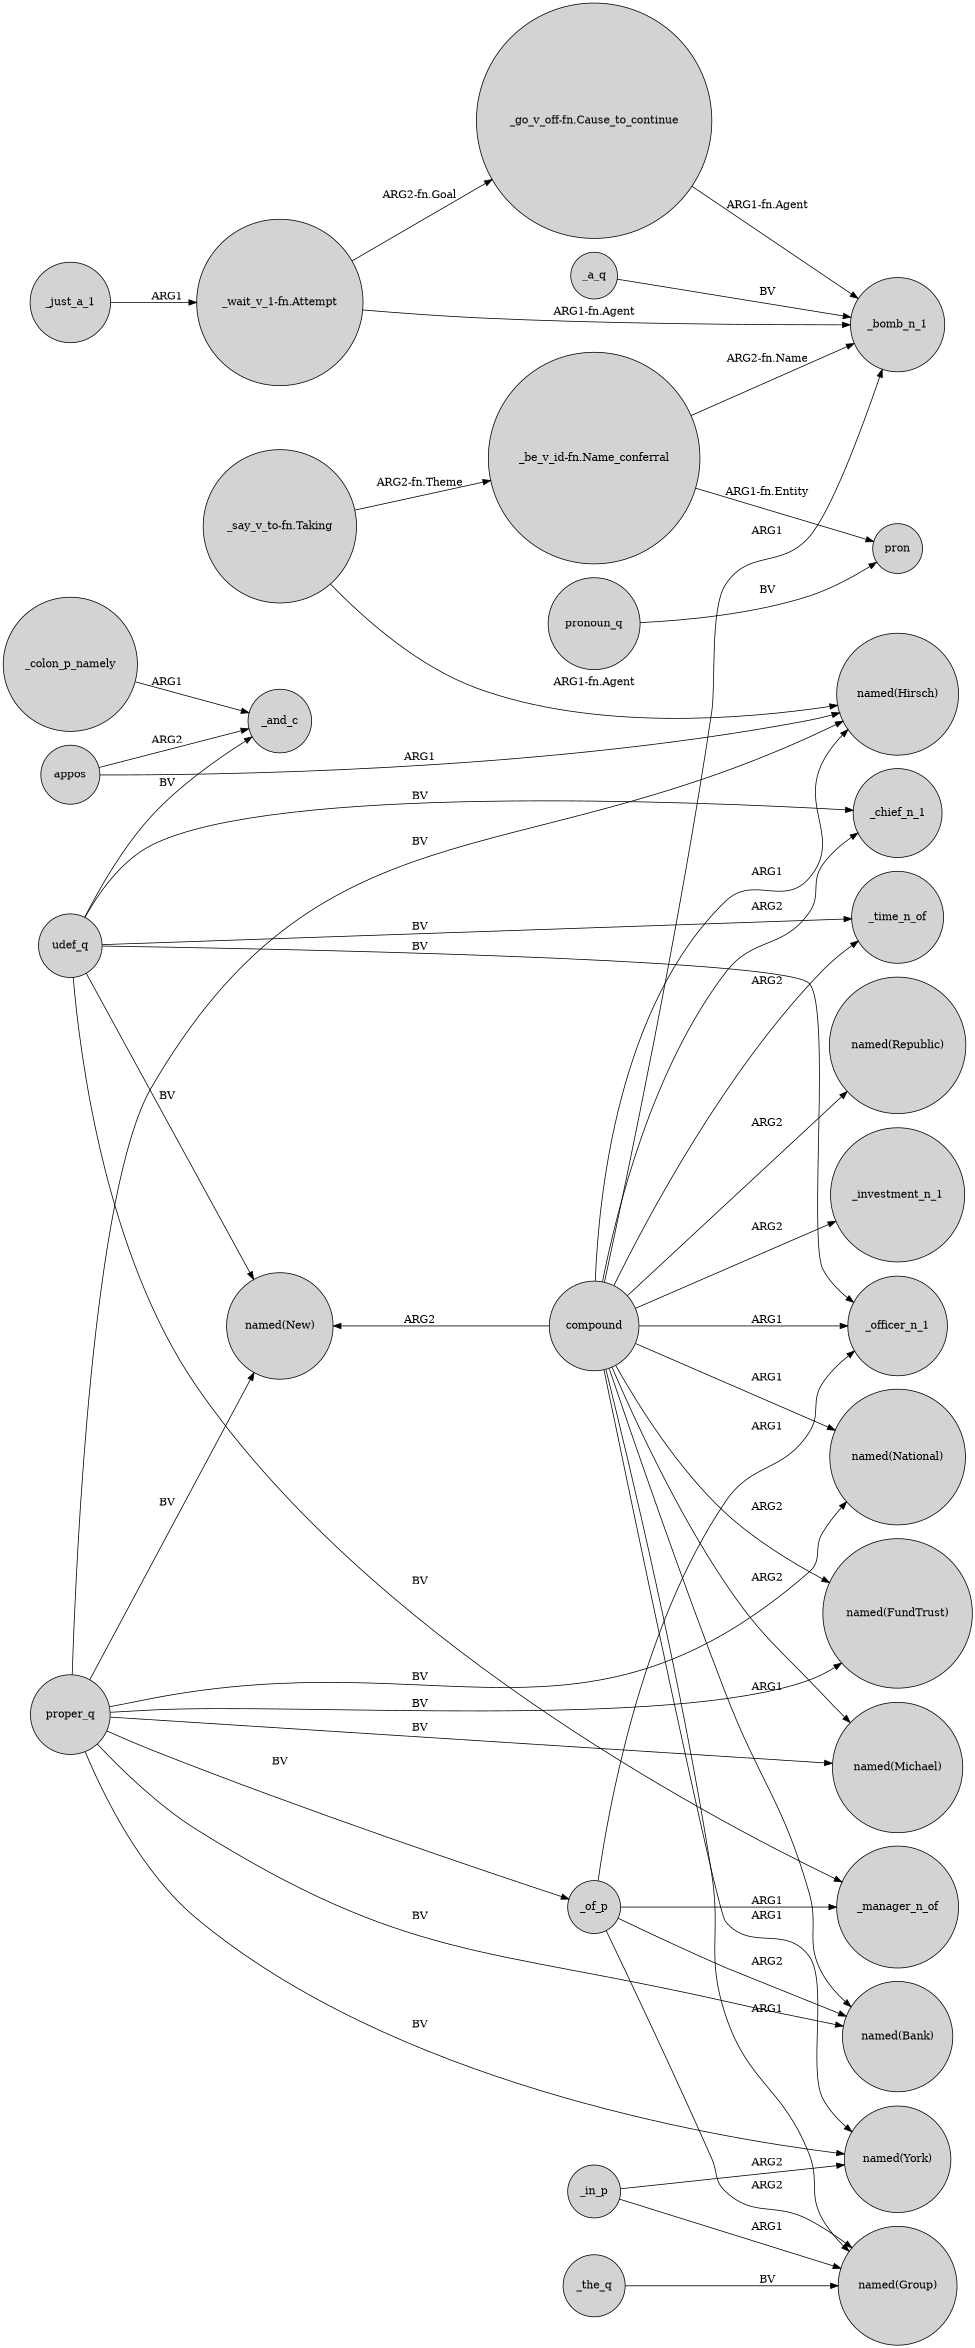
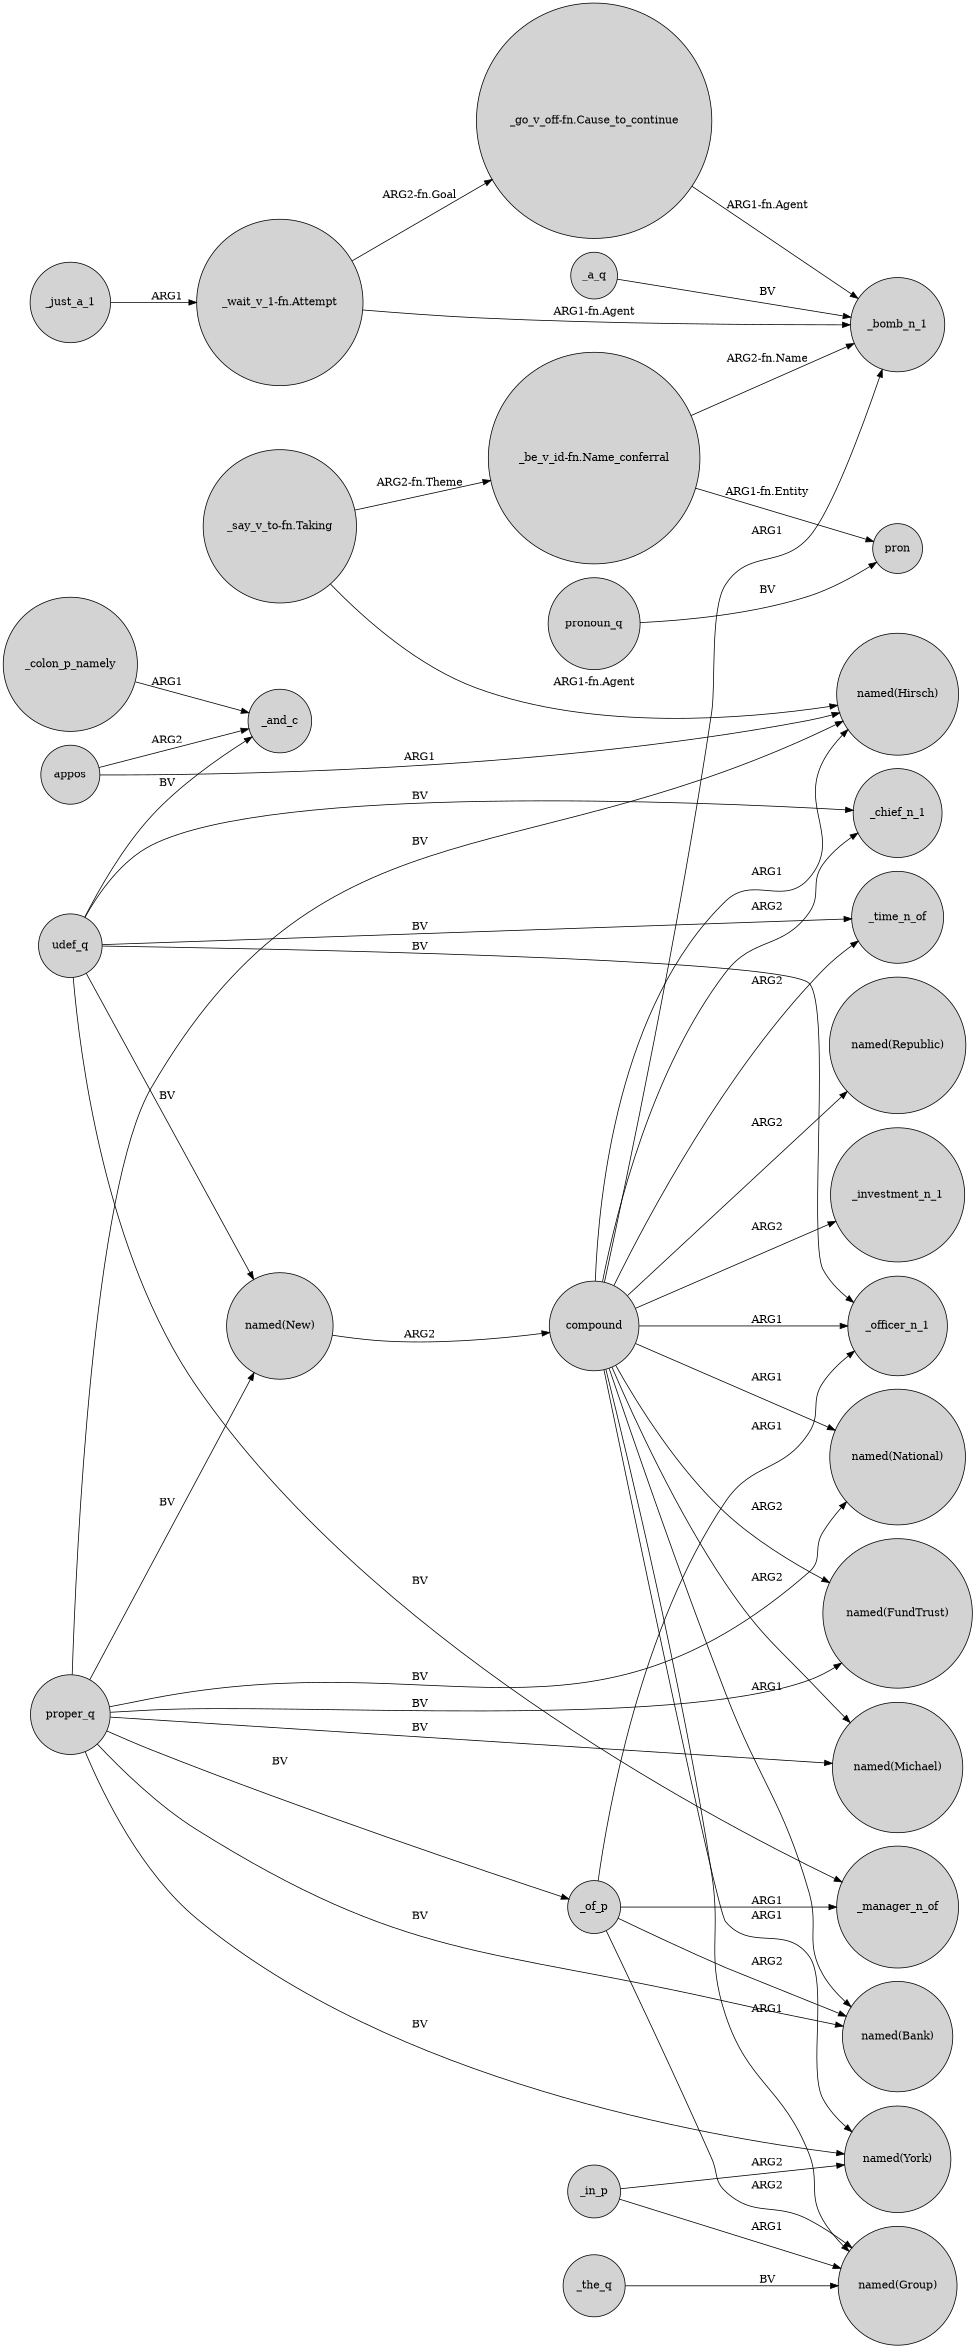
edge "compound" -> "named(New)": reversed
